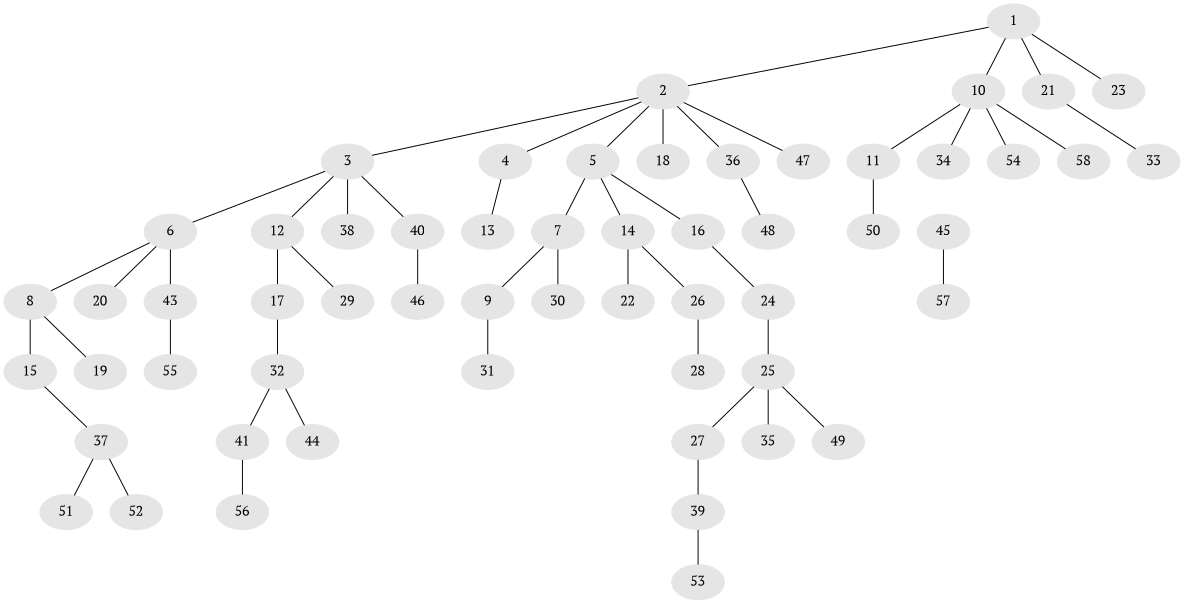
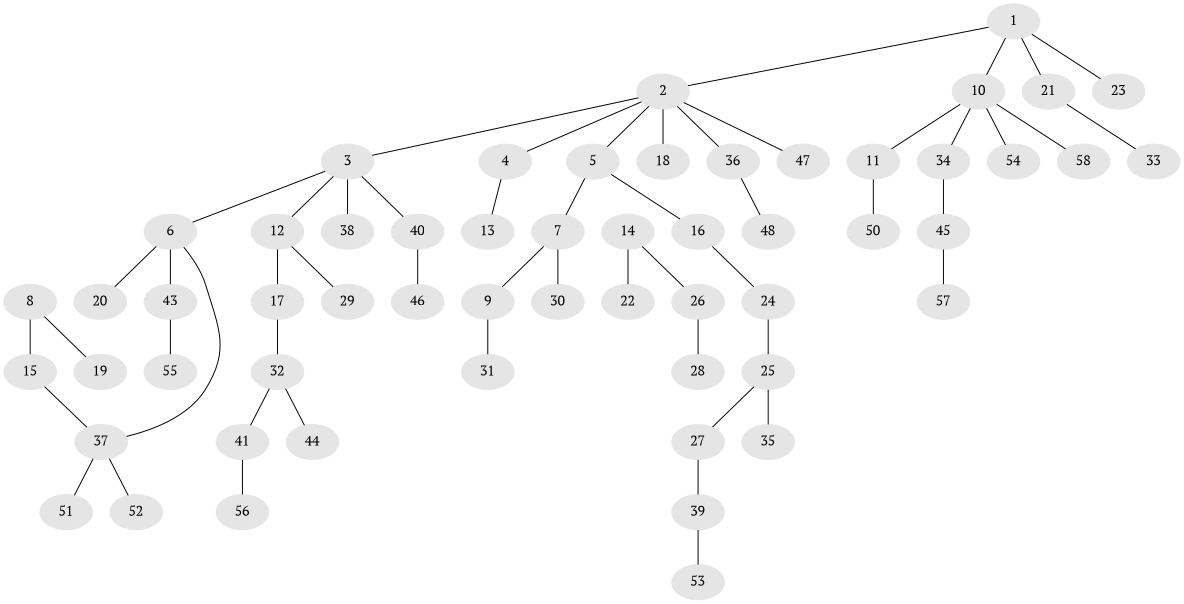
edge "5" -- "14": removed
edge "34" -- "45": added
edge "6" -- "8": now "6" -- "37"
node "49": removed
